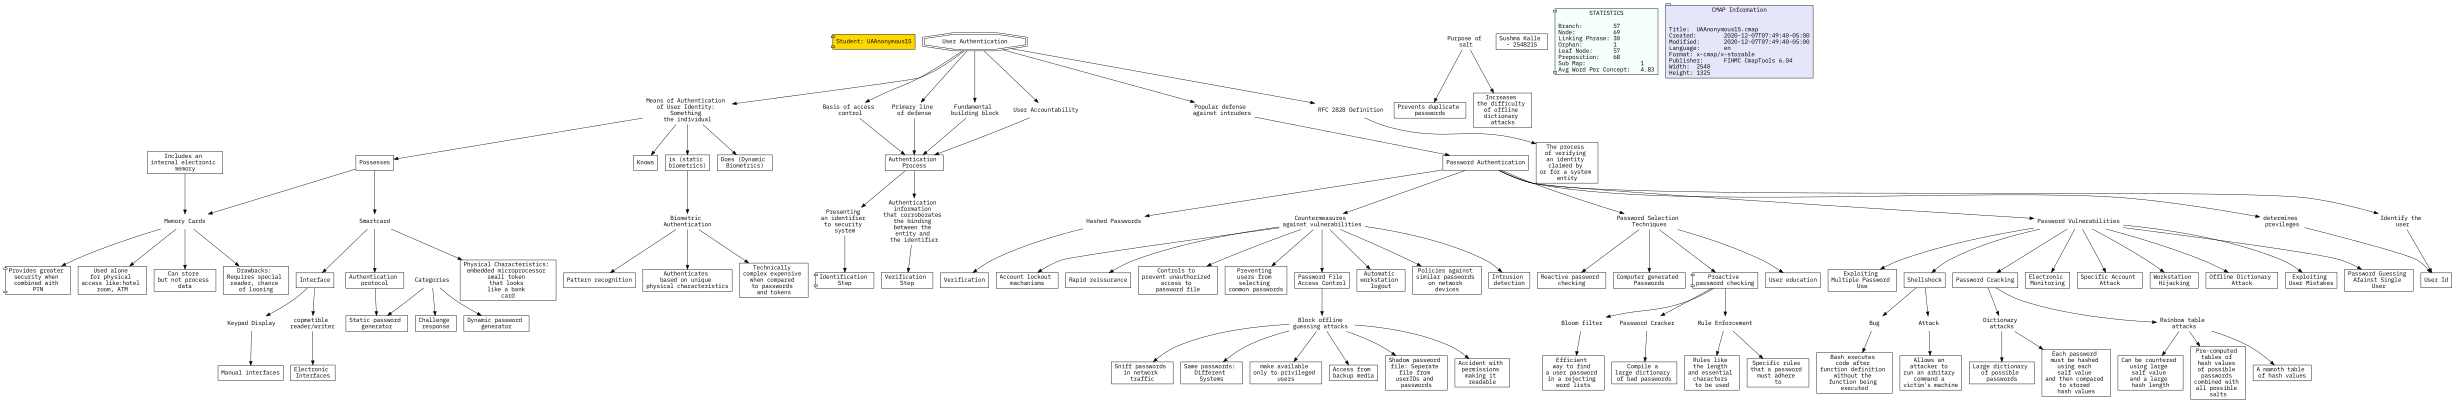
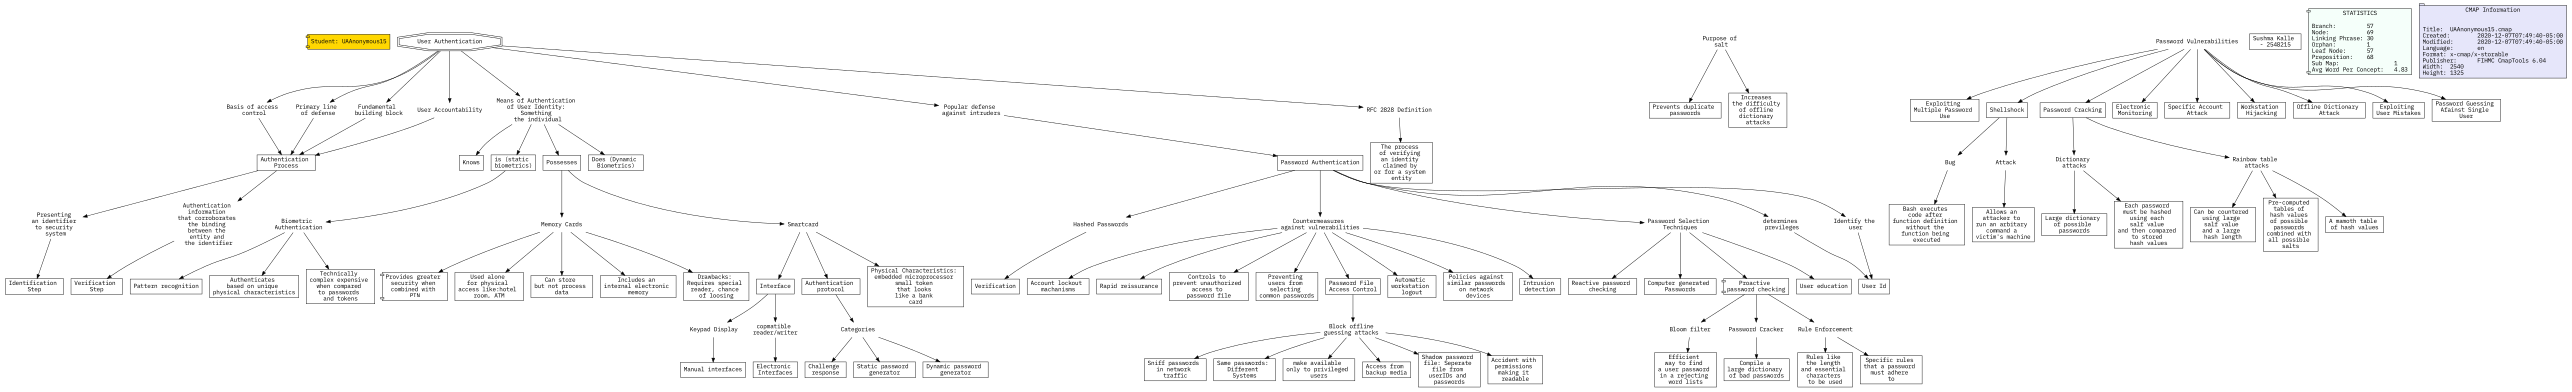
edge "Includes an internal electronic memory" -> "Memory Cards": reversed
edge "Password Authentication" -> "Password Vulnerabilities": removed
node "Identification Step": shape component -> box
edge "Authentication protocol" -> "Static password generator": now "Authentication protocol" -> "Categories"
